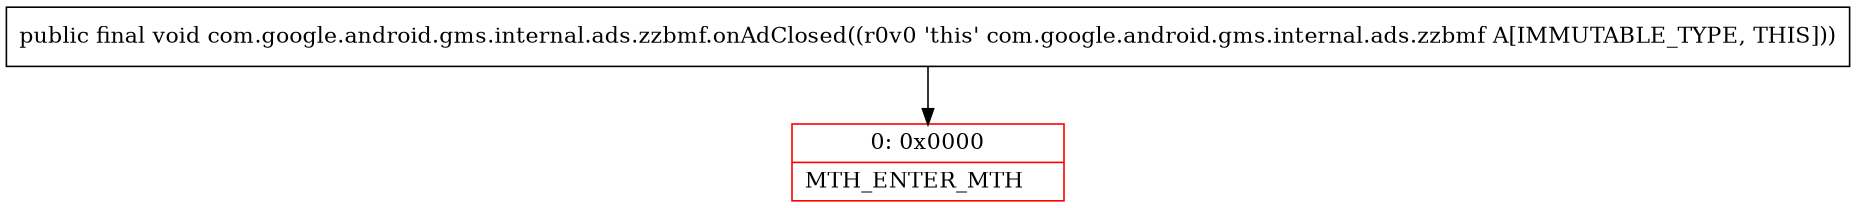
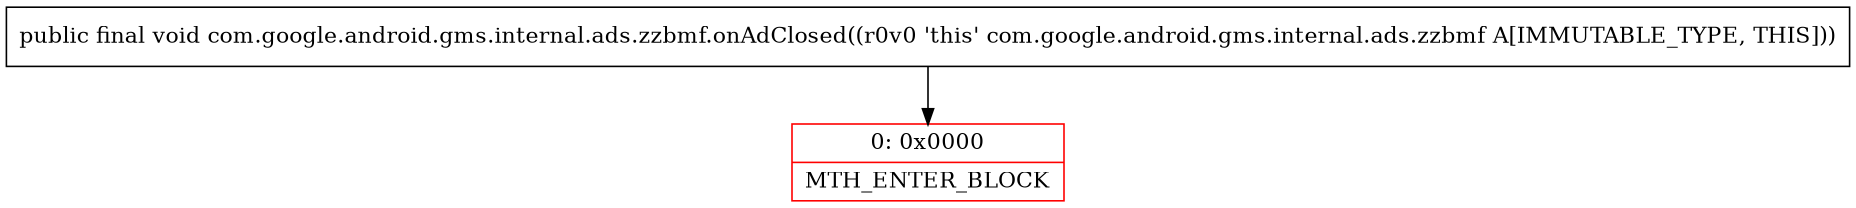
node "0: 0x0000": text "MTH_ENTER_MTH" -> "MTH_ENTER_BLOCK"
